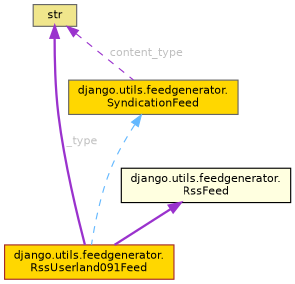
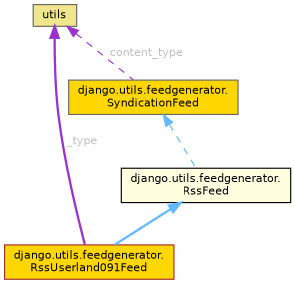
node "str": label "str" -> "utils"
edge "django.utils.feedgenerator. RssUserland091Feed" -> "django.utils.feedgenerator. SyndicationFeed": now "django.utils.feedgenerator. RssFeed" -> "django.utils.feedgenerator. SyndicationFeed"
edge "django.utils.feedgenerator. RssUserland091Feed" -> "django.utils.feedgenerator. RssFeed": color darkorchid3 -> steelblue1
